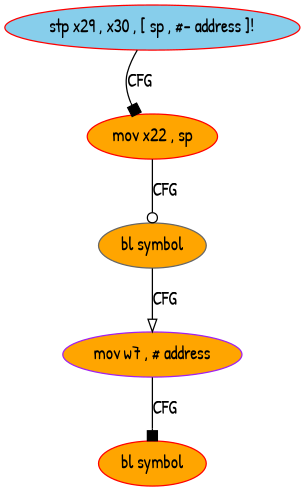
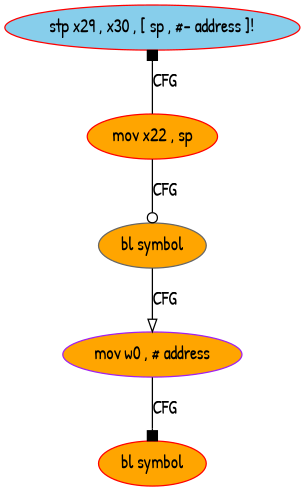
edge "stp x29 , x30 , [ sp , #- address ]!" -> "mov x22 , sp": reversed
node "mov w7 , # address": label "mov w7 , # address" -> "mov w0 , # address"
